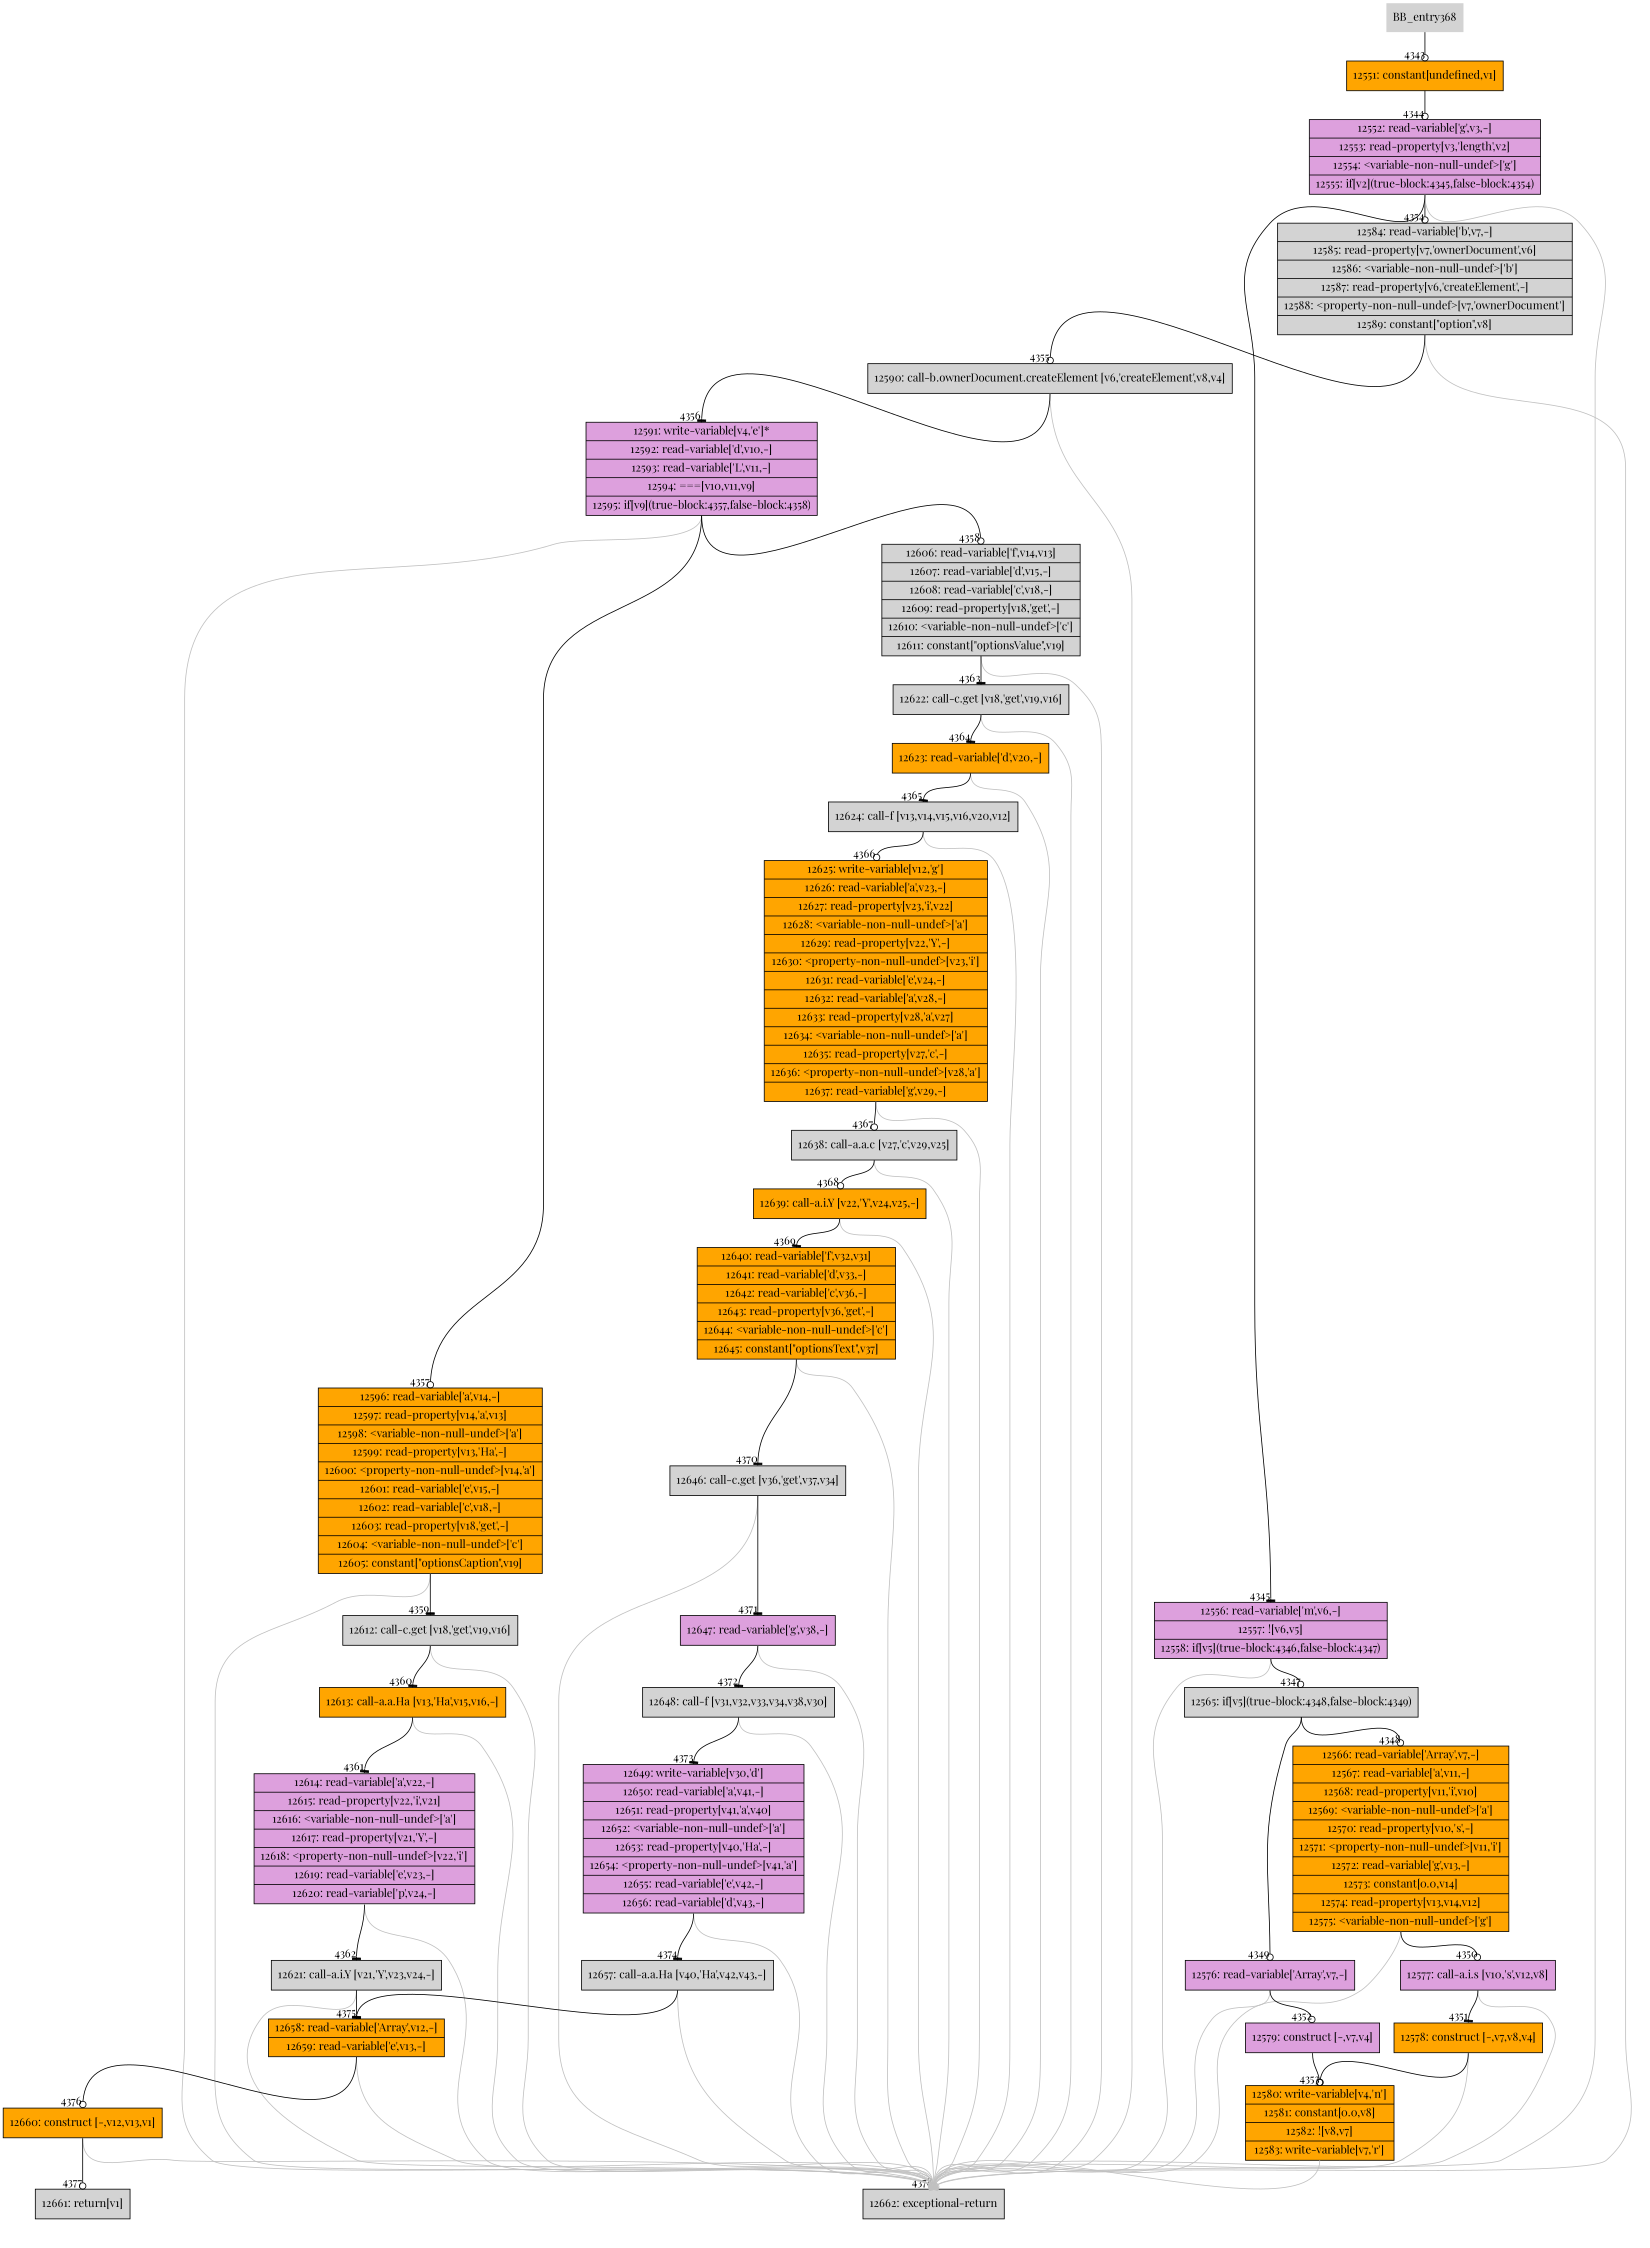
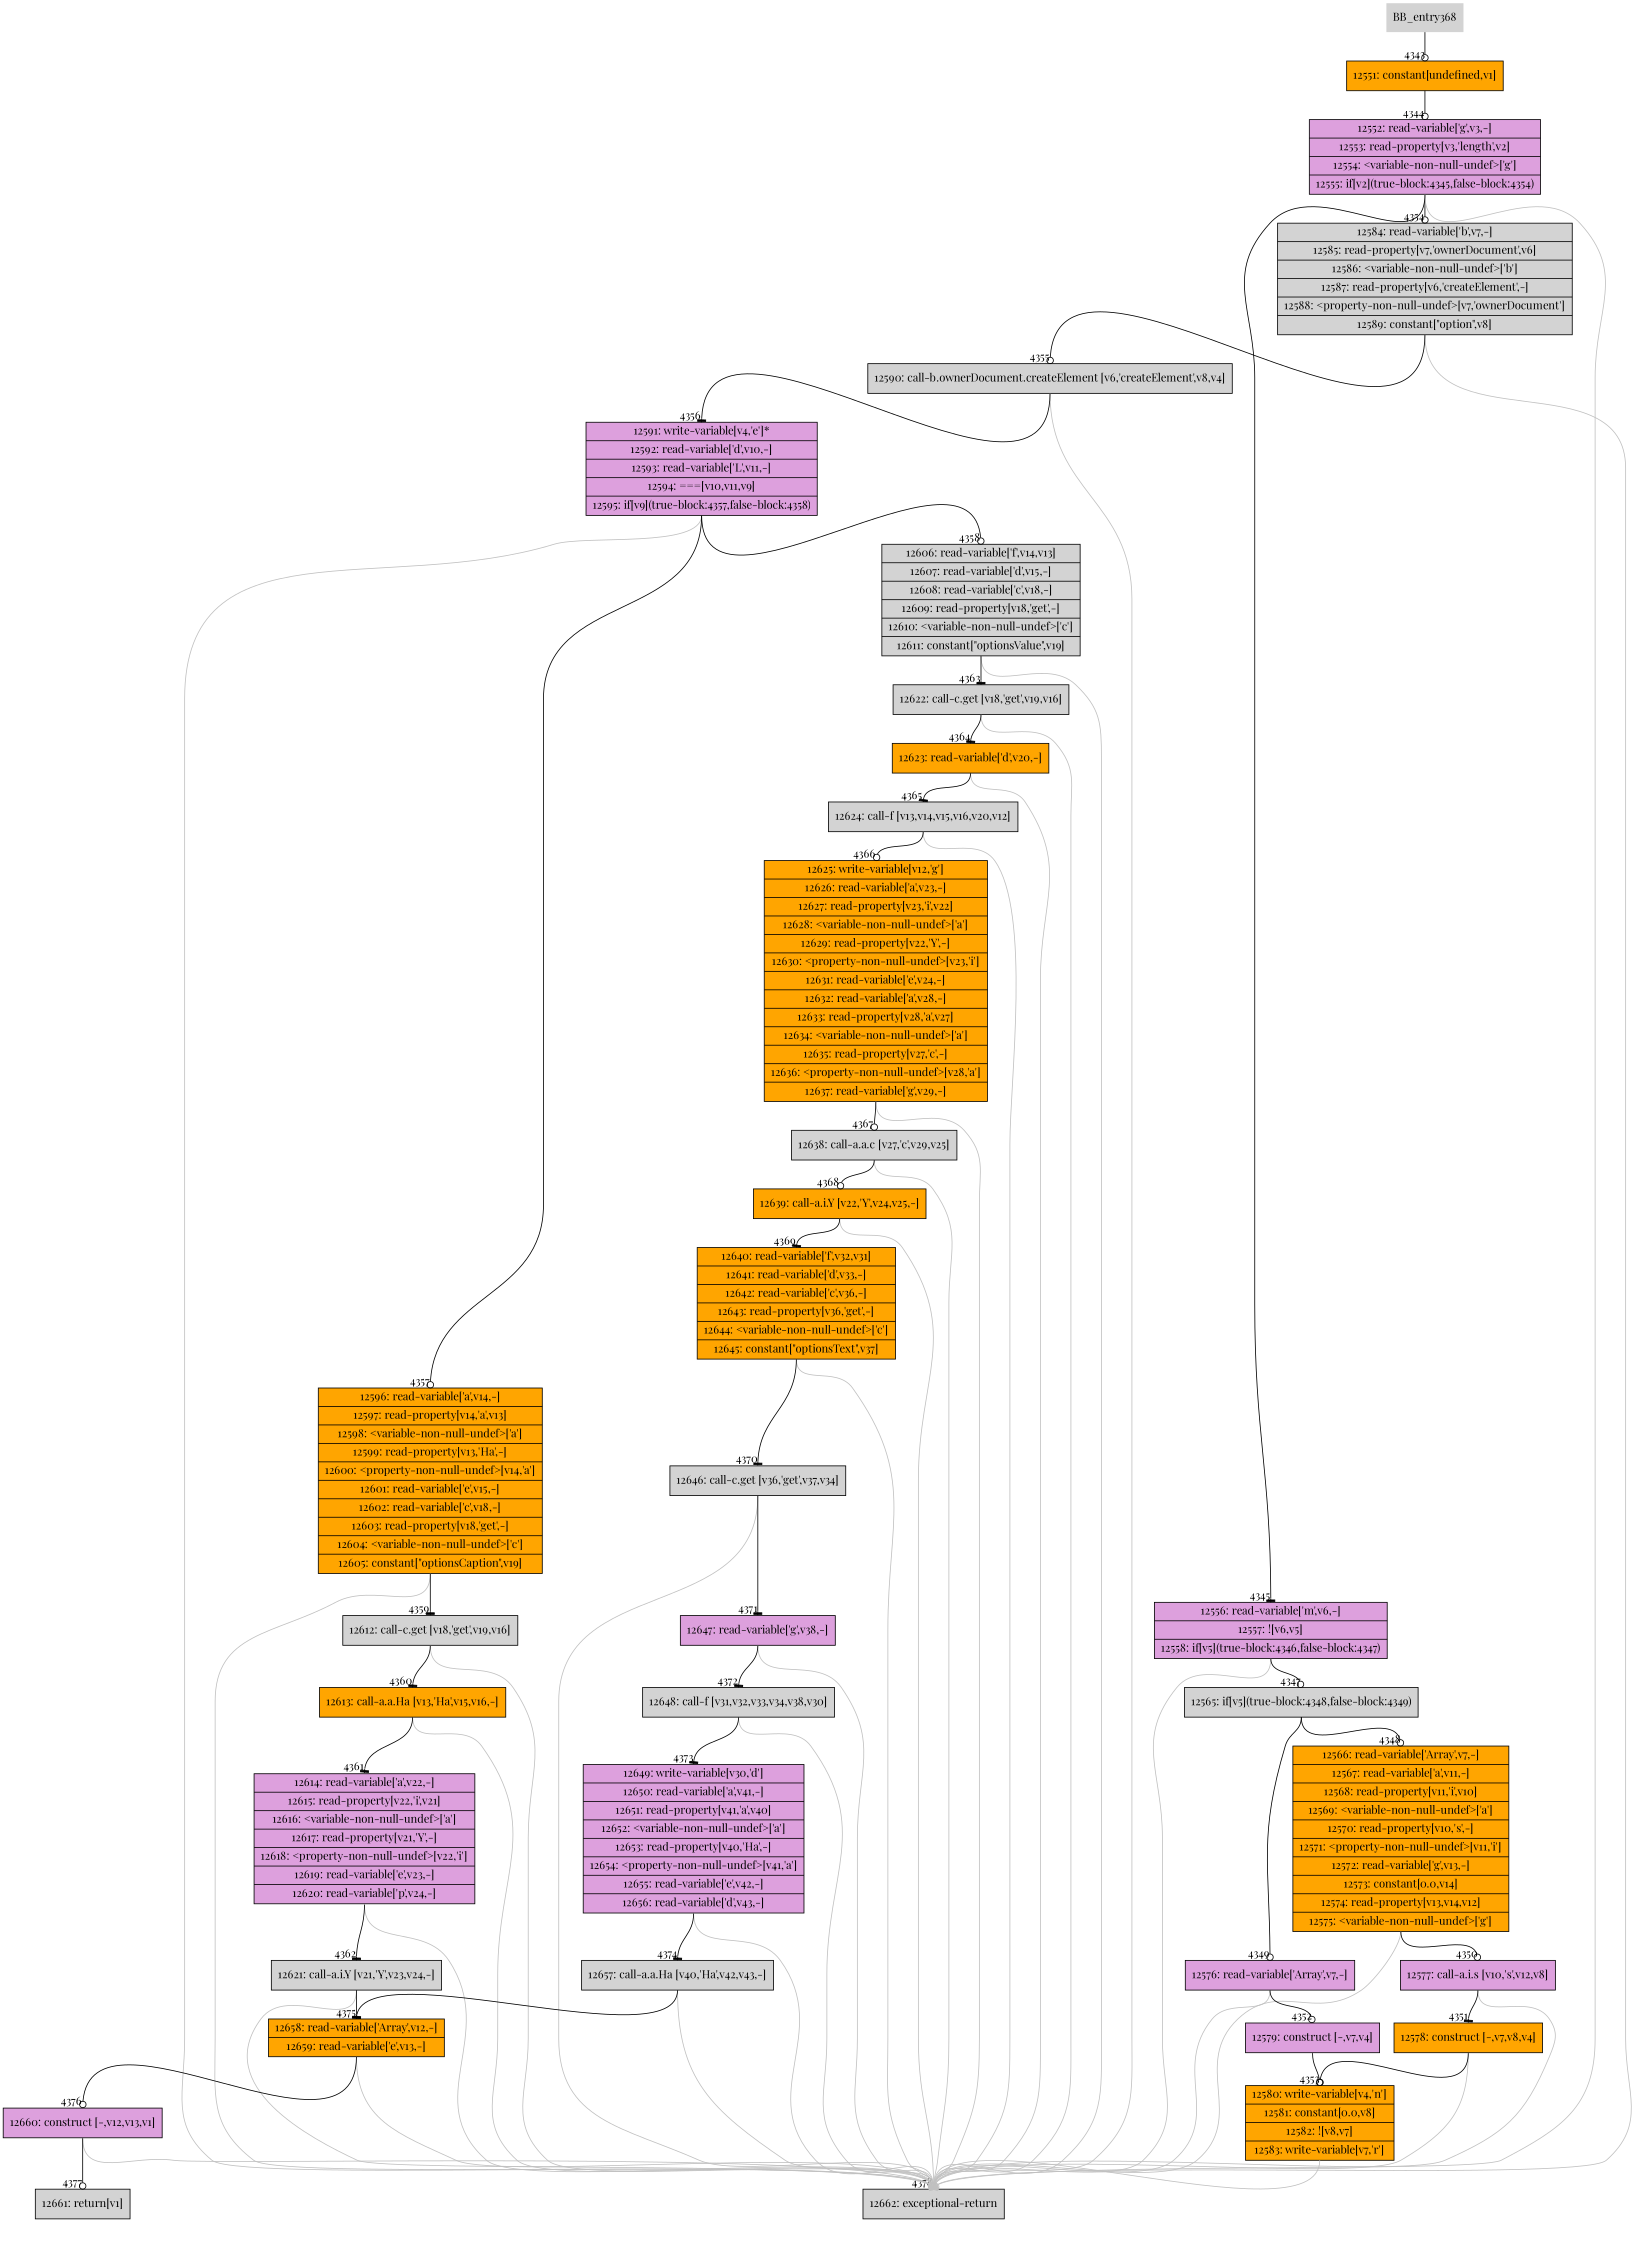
node "12660: construct [-,v12,v13,v1]": fillcolor orange -> plum
